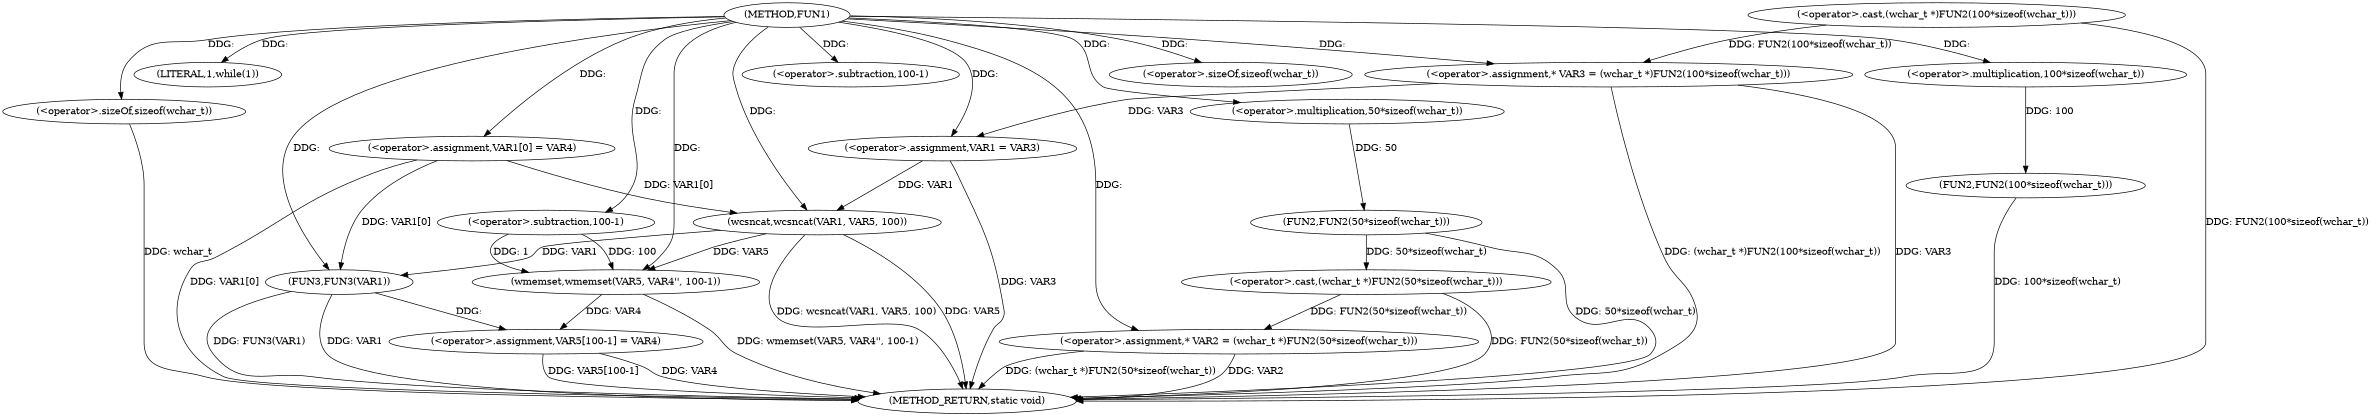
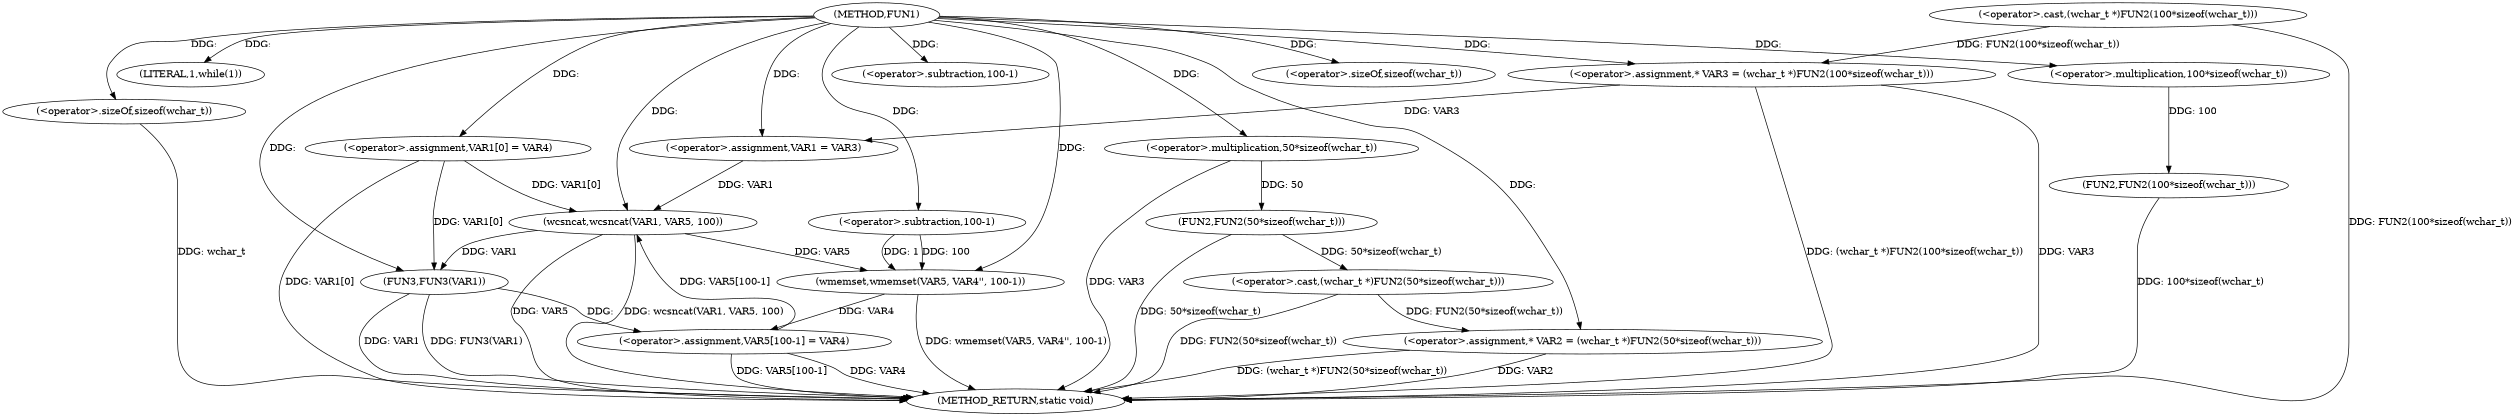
edge "(<operator>.assignment,VAR1 = VAR3)" -> "(METHOD_RETURN,static void)": now "(<operator>.multiplication,50*sizeof(wchar_t))" -> "(METHOD_RETURN,static void)"
edge "(<operator>.assignment,VAR5[100-1] = VAR4)" -> "(wcsncat,wcsncat(VAR1, VAR5, 100))": added, label "DDG: VAR5[100-1]"
